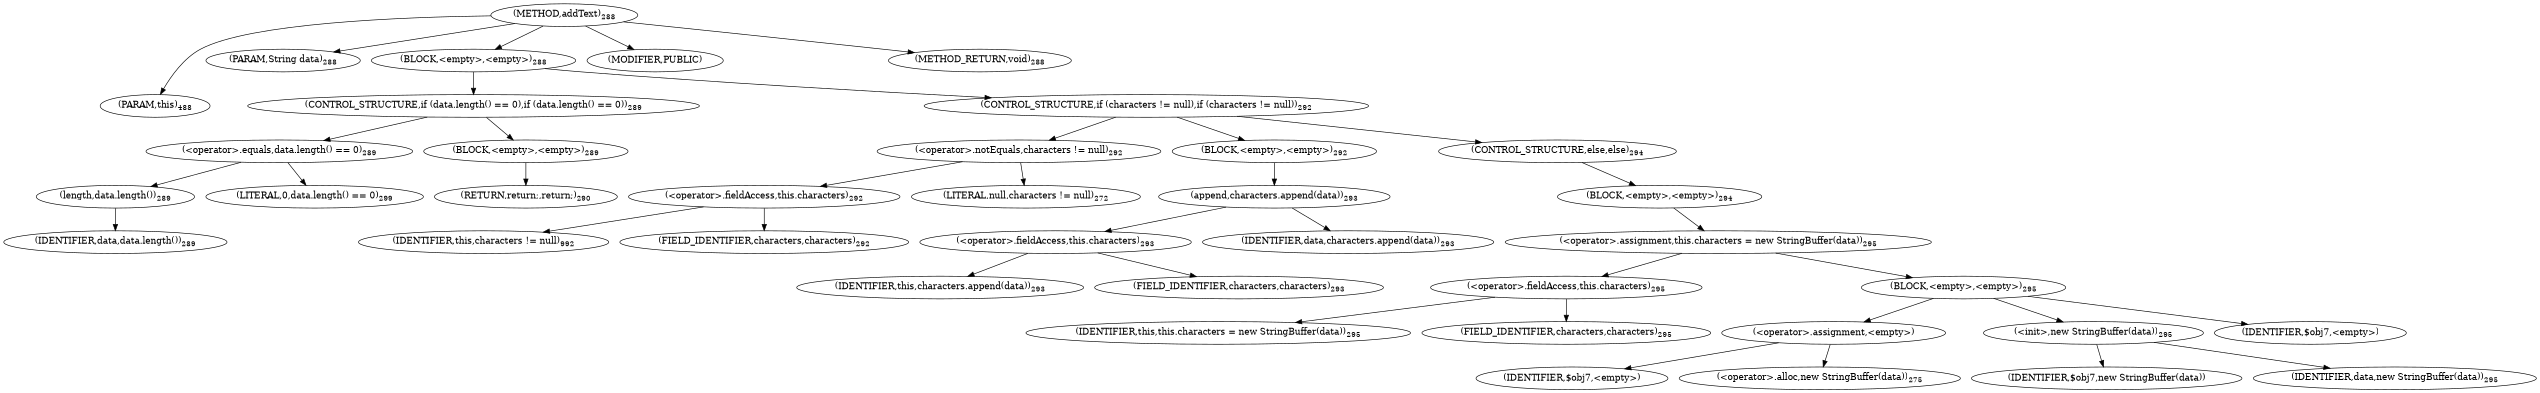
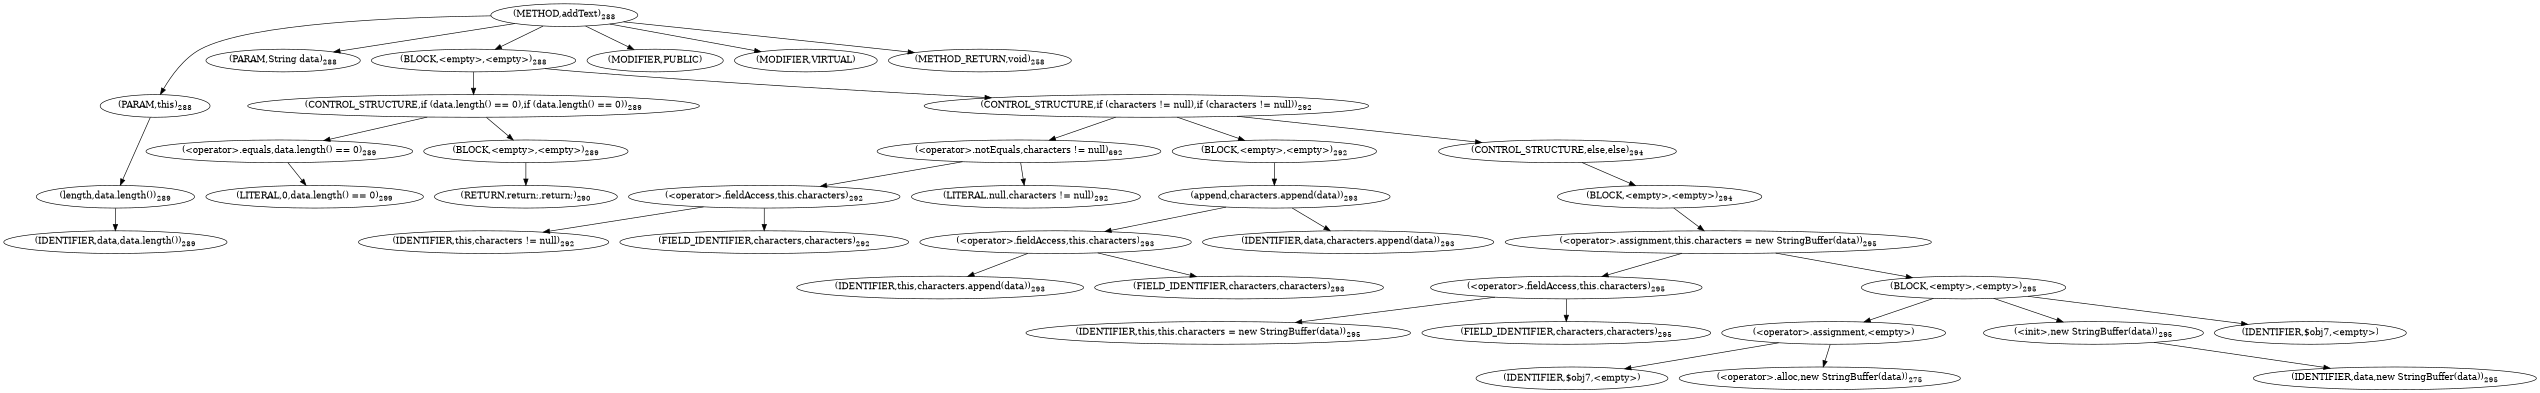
node "(METHOD_RETURN,void)": text "288" -> "258"
node "(MODIFIER,VIRTUAL)": added
node "(PARAM,this)": text "488" -> "288"
node "(<operator>.notEquals,characters != null)": text "292" -> "692"
edge "(<operator>.equals,data.length() == 0)" -> "(length,data.length())": now "(PARAM,this)" -> "(length,data.length())"
node "(LITERAL,null,characters != null)": text "272" -> "292"
node "(IDENTIFIER,this,characters != null)": text "992" -> "292"
node "(IDENTIFIER,$obj7,new StringBuffer(data))": removed
